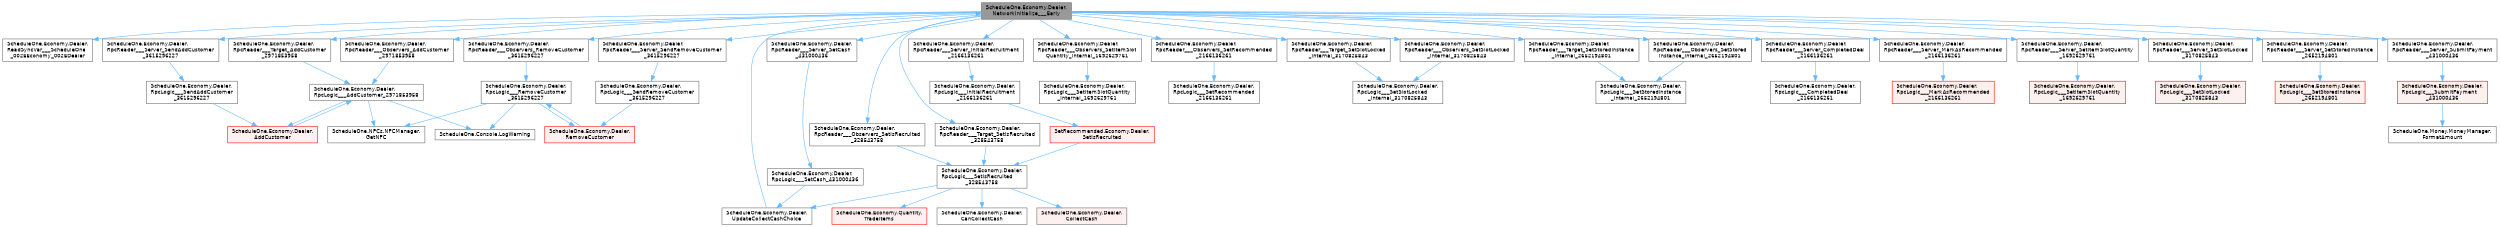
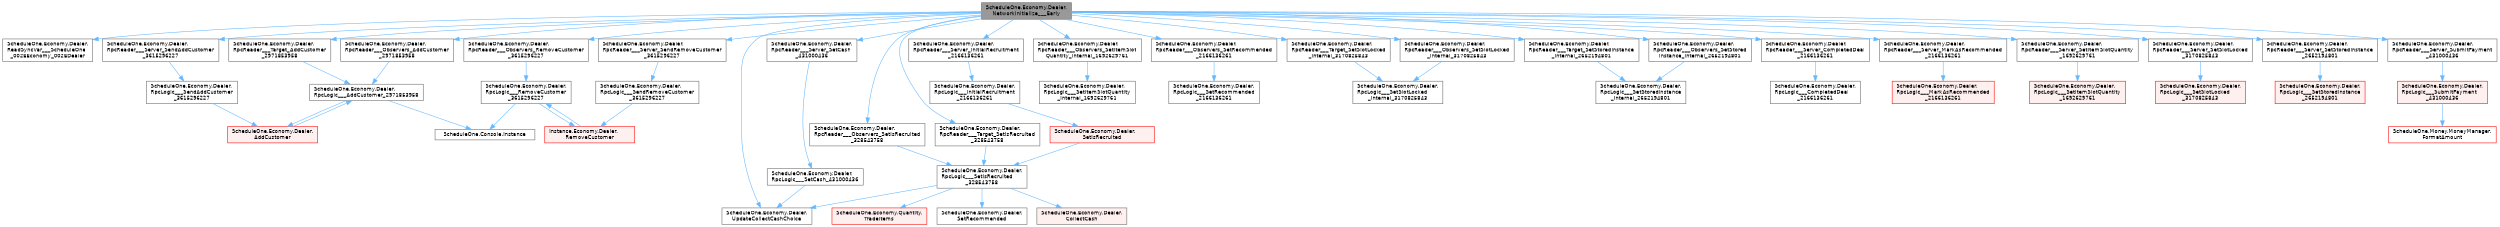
edge "ScheduleOne.Economy.Dealer. UpdateCollectCashChoice" -> "ScheduleOne.Economy.Dealer. NetworkInitialize___Early": reversed
node "ScheduleOne.NPCs.NPCManager. GetNPC": removed
node "ScheduleOne.Console.LogWarning": label "ScheduleOne.Console.LogWarning" -> "ScheduleOne.Console.Instance"
node "ScheduleOne.Economy.Dealer. RemoveCustomer": label "ScheduleOne.Economy.Dealer. RemoveCustomer" -> "Instance.Economy.Dealer. RemoveCustomer"
node "SetRecommended.Economy.Dealer. SetIsRecruited": label "SetRecommended.Economy.Dealer. SetIsRecruited" -> "ScheduleOne.Economy.Dealer. SetIsRecruited"
node "ScheduleOne.Money.MoneyManager. FormatAmount": color grey40 -> red
node "ScheduleOne.Economy.Dealer. CanCollectCash": label "ScheduleOne.Economy.Dealer. CanCollectCash" -> "ScheduleOne.Economy.Dealer. SetRecommended"
